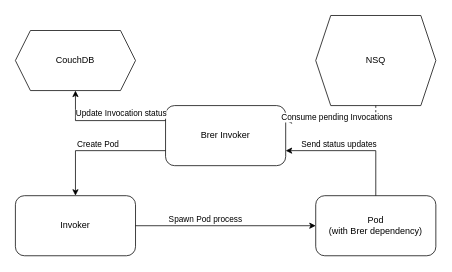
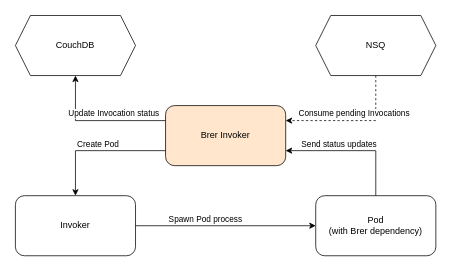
node "CouchDB": moved (75, 60) -> (75, 45)
node "NSQ": size 120x90 -> 120x60
node "Brer Invoker": fillcolor #ffffff -> #ffe6cc
